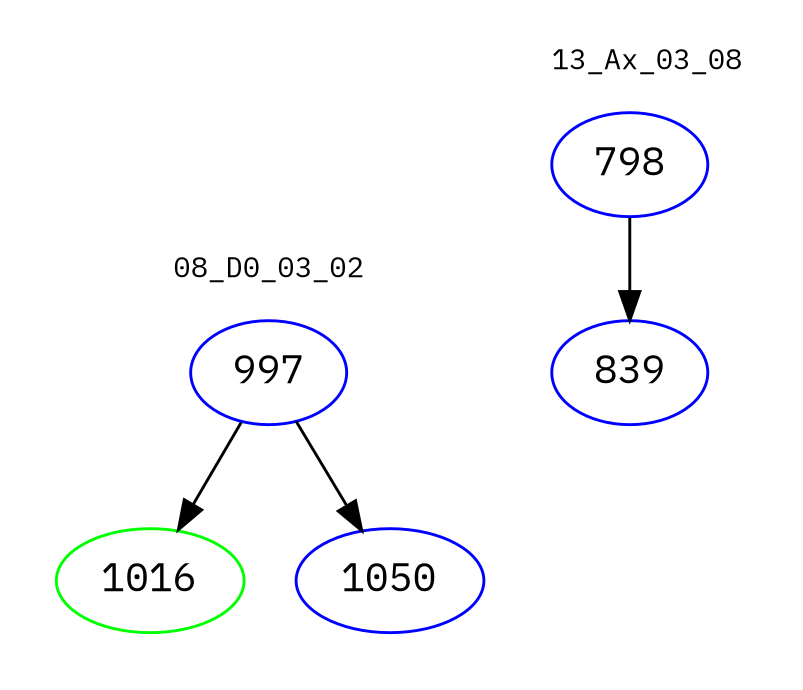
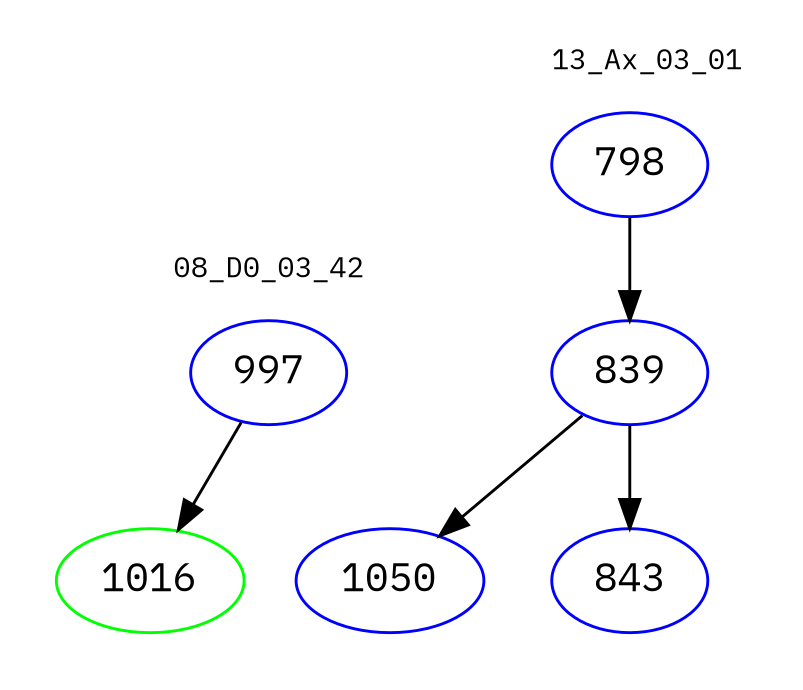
cluster "13_Ax_03_08": label "13_Ax_03_08" -> "13_Ax_03_01"
cluster "08_D0_03_02": label "08_D0_03_02" -> "08_D0_03_42"
edge "997" -> "1050": now "839" -> "1050"
node "843": added
